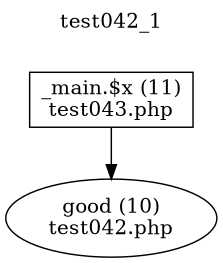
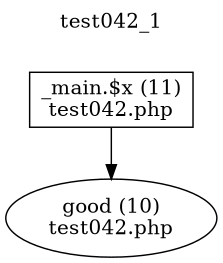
node "_main.$x (11) test043.php": label "_main.$x (11) test043.php" -> "_main.$x (11) test042.php"
